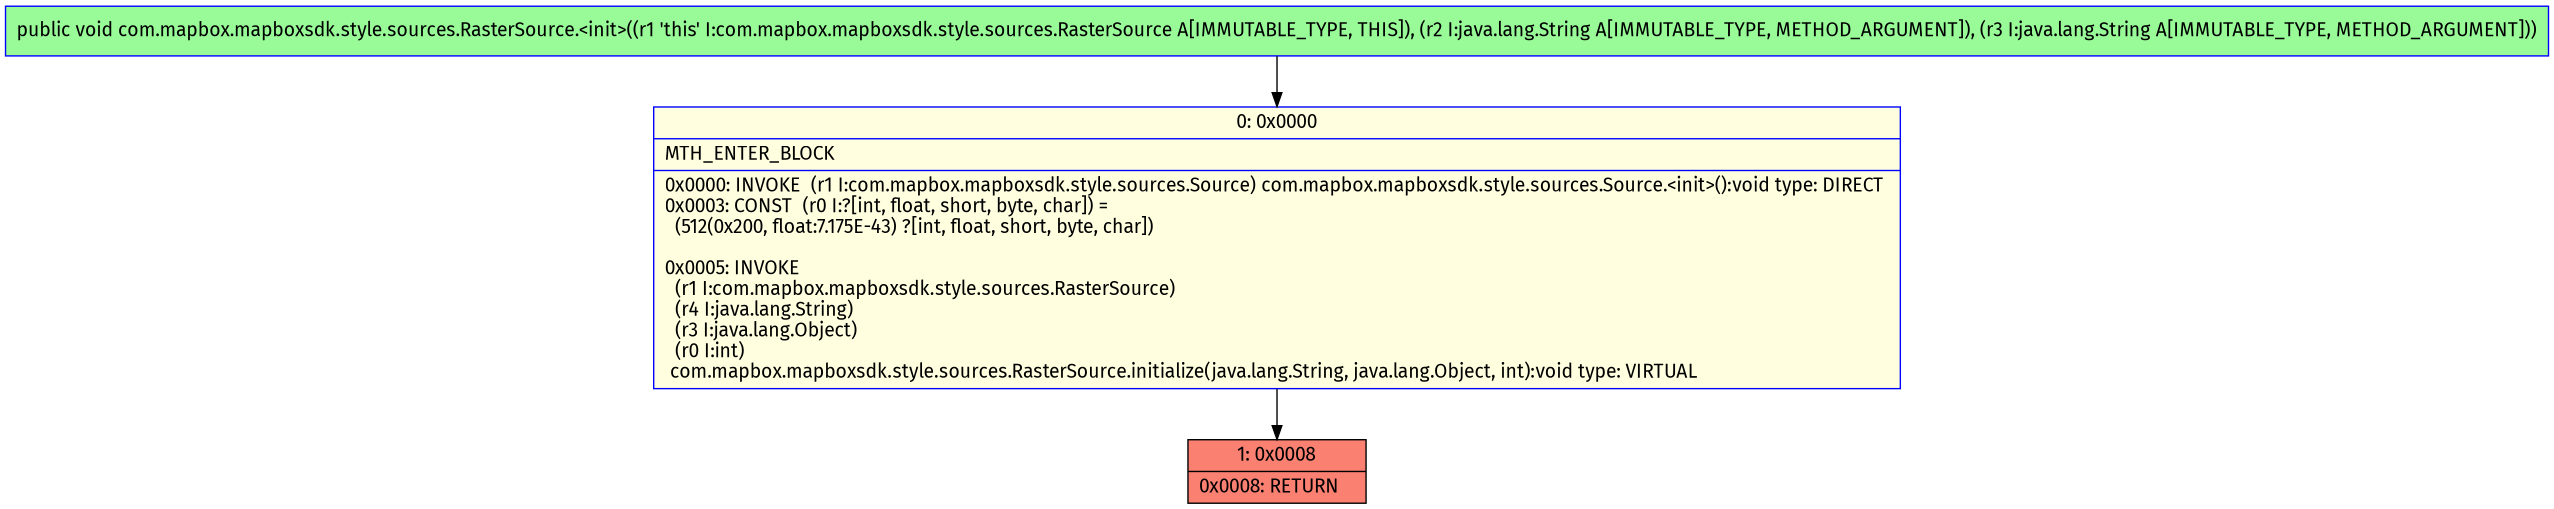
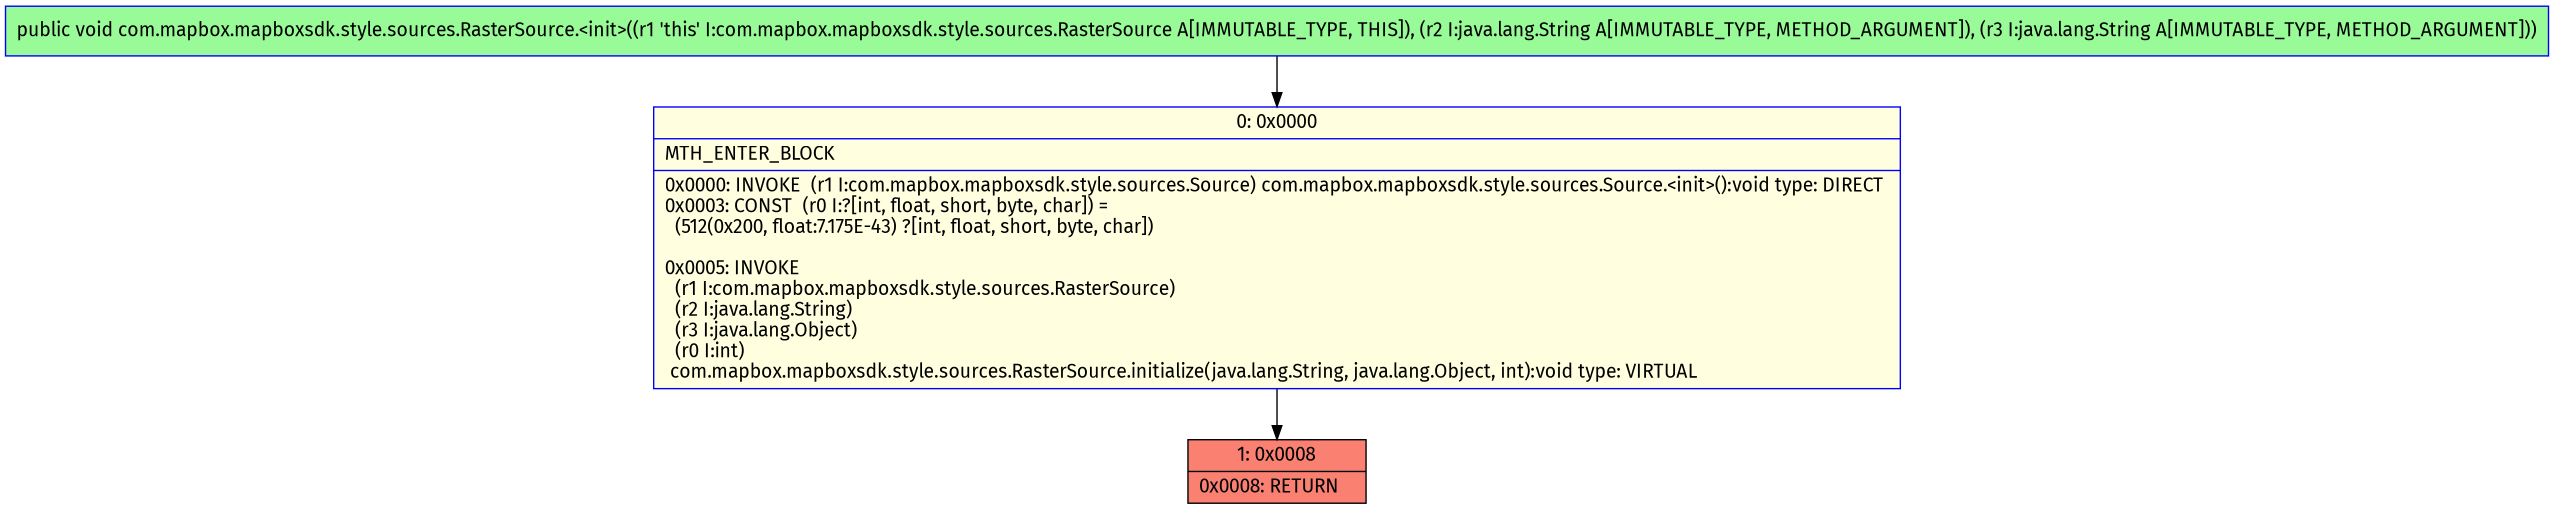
node "0: 0x0000": text "(r4 I:java.lang.String)" -> "(r2 I:java.lang.String)"
